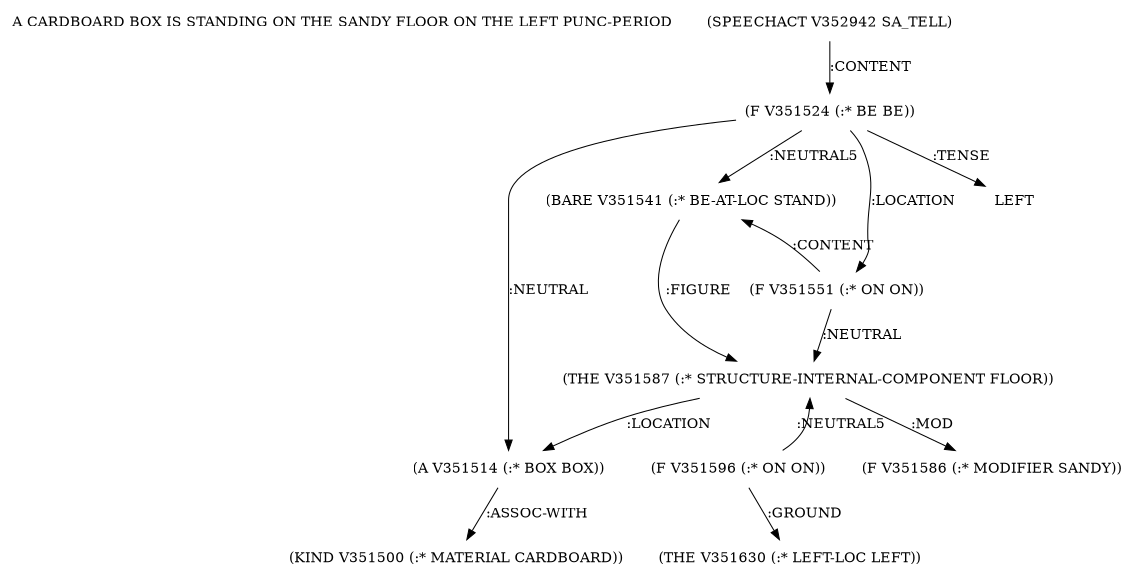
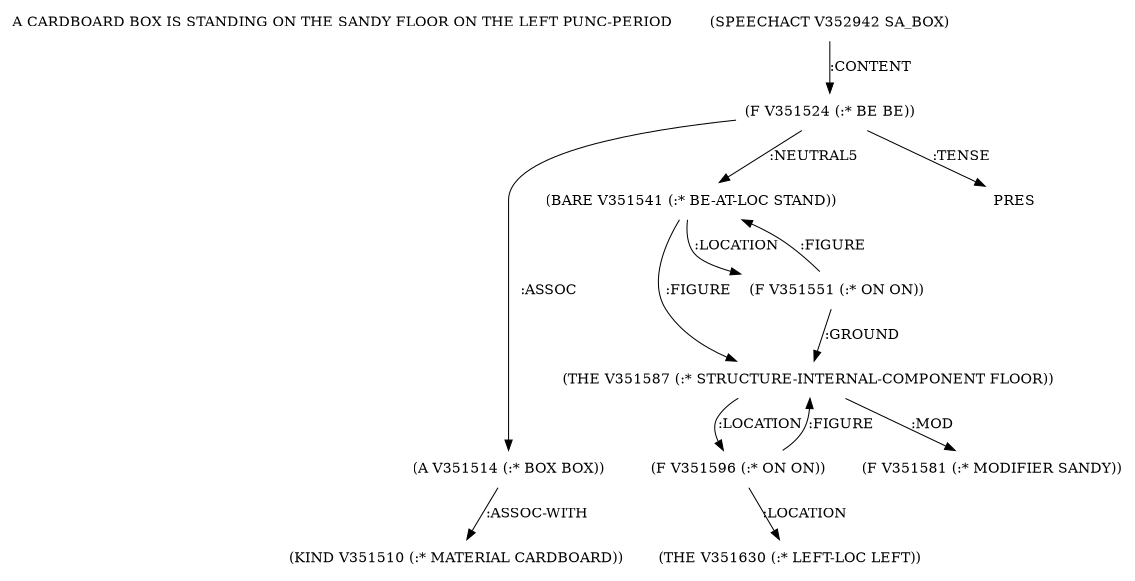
node "(SPEECHACT V352942 SA_TELL)": label "(SPEECHACT V352942 SA_TELL)" -> "(SPEECHACT V352942 SA_BOX)"
edge "(F V351524 (:* BE BE))" -> "(F V351551 (:* ON ON))": now "(BARE V351541 (:* BE-AT-LOC STAND))" -> "(F V351551 (:* ON ON))"
node "LEFT": label "LEFT" -> "PRES"
edge "(F V351551 (:* ON ON))" -> "(BARE V351541 (:* BE-AT-LOC STAND))": label ":CONTENT" -> ":FIGURE"
edge "(F V351524 (:* BE BE))" -> "(A V351514 (:* BOX BOX))": label ":NEUTRAL" -> ":ASSOC"
edge "(F V351551 (:* ON ON))" -> "(THE V351587 (:* STRUCTURE-INTERNAL-COMPONENT FLOOR))": label ":NEUTRAL" -> ":GROUND"
edge "(THE V351587 (:* STRUCTURE-INTERNAL-COMPONENT FLOOR))" -> "(A V351514 (:* BOX BOX))": now "(THE V351587 (:* STRUCTURE-INTERNAL-COMPONENT FLOOR))" -> "(F V351596 (:* ON ON))"
edge "(F V351596 (:* ON ON))" -> "(THE V351587 (:* STRUCTURE-INTERNAL-COMPONENT FLOOR))": label ":NEUTRAL5" -> ":FIGURE"
node "(F V351586 (:* MODIFIER SANDY))": label "(F V351586 (:* MODIFIER SANDY))" -> "(F V351581 (:* MODIFIER SANDY))"
edge "(F V351596 (:* ON ON))" -> "(THE V351630 (:* LEFT-LOC LEFT))": label ":GROUND" -> ":LOCATION"
node "(KIND V351500 (:* MATERIAL CARDBOARD))": label "(KIND V351500 (:* MATERIAL CARDBOARD))" -> "(KIND V351510 (:* MATERIAL CARDBOARD))"
